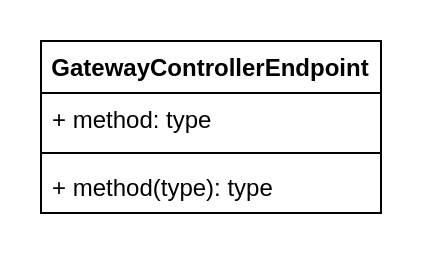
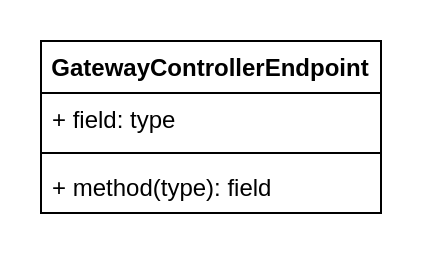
node "+ method: type": label "+ method: type" -> "+ field: type"
node "+ method(type): type": label "+ method(type): type" -> "+ method(type): field"
